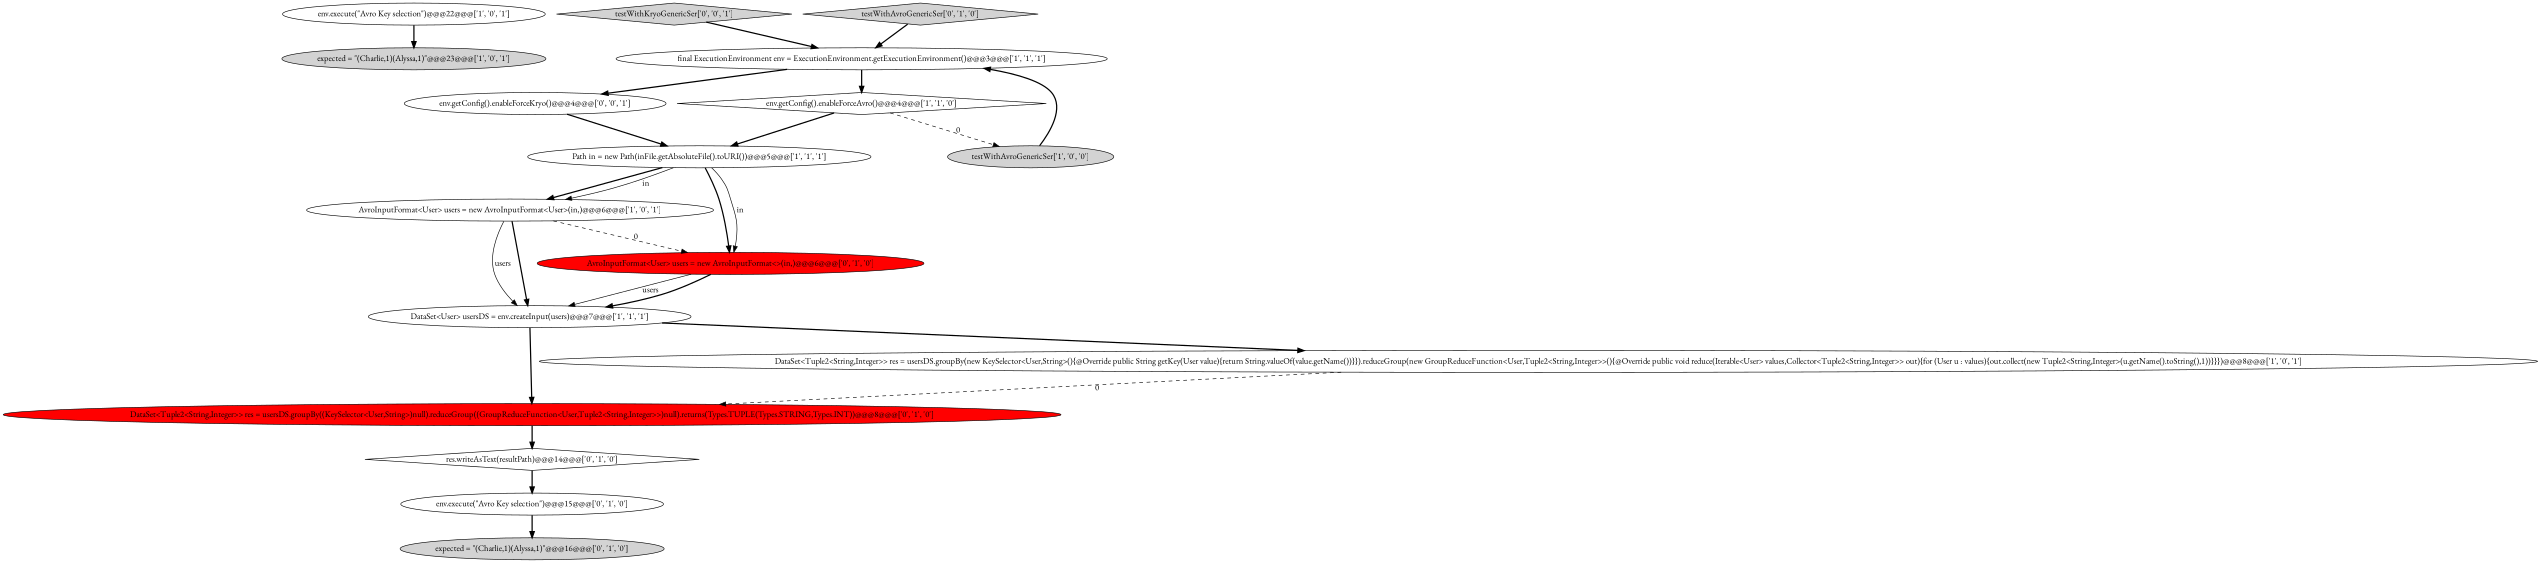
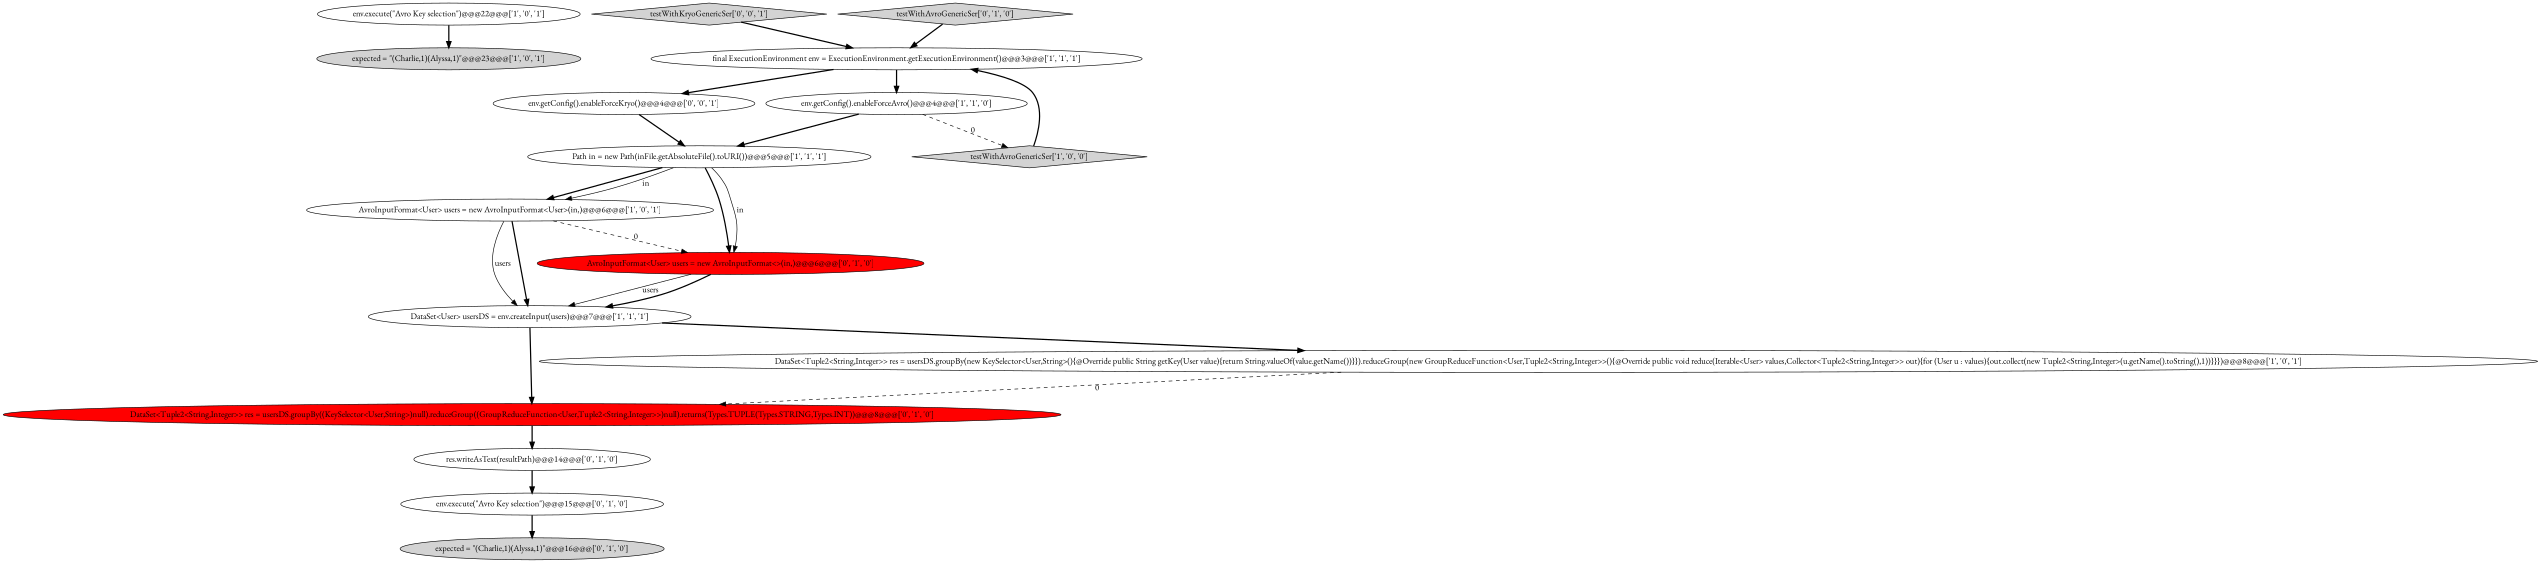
node "env.getConfig().enableForceAvro()@@@4@@@['1', '1', '0']": shape diamond -> ellipse
node "testWithAvroGenericSer['1', '0', '0']": shape ellipse -> diamond
node "res.writeAsText(resultPath)@@@14@@@['0', '1', '0']": shape diamond -> ellipse
